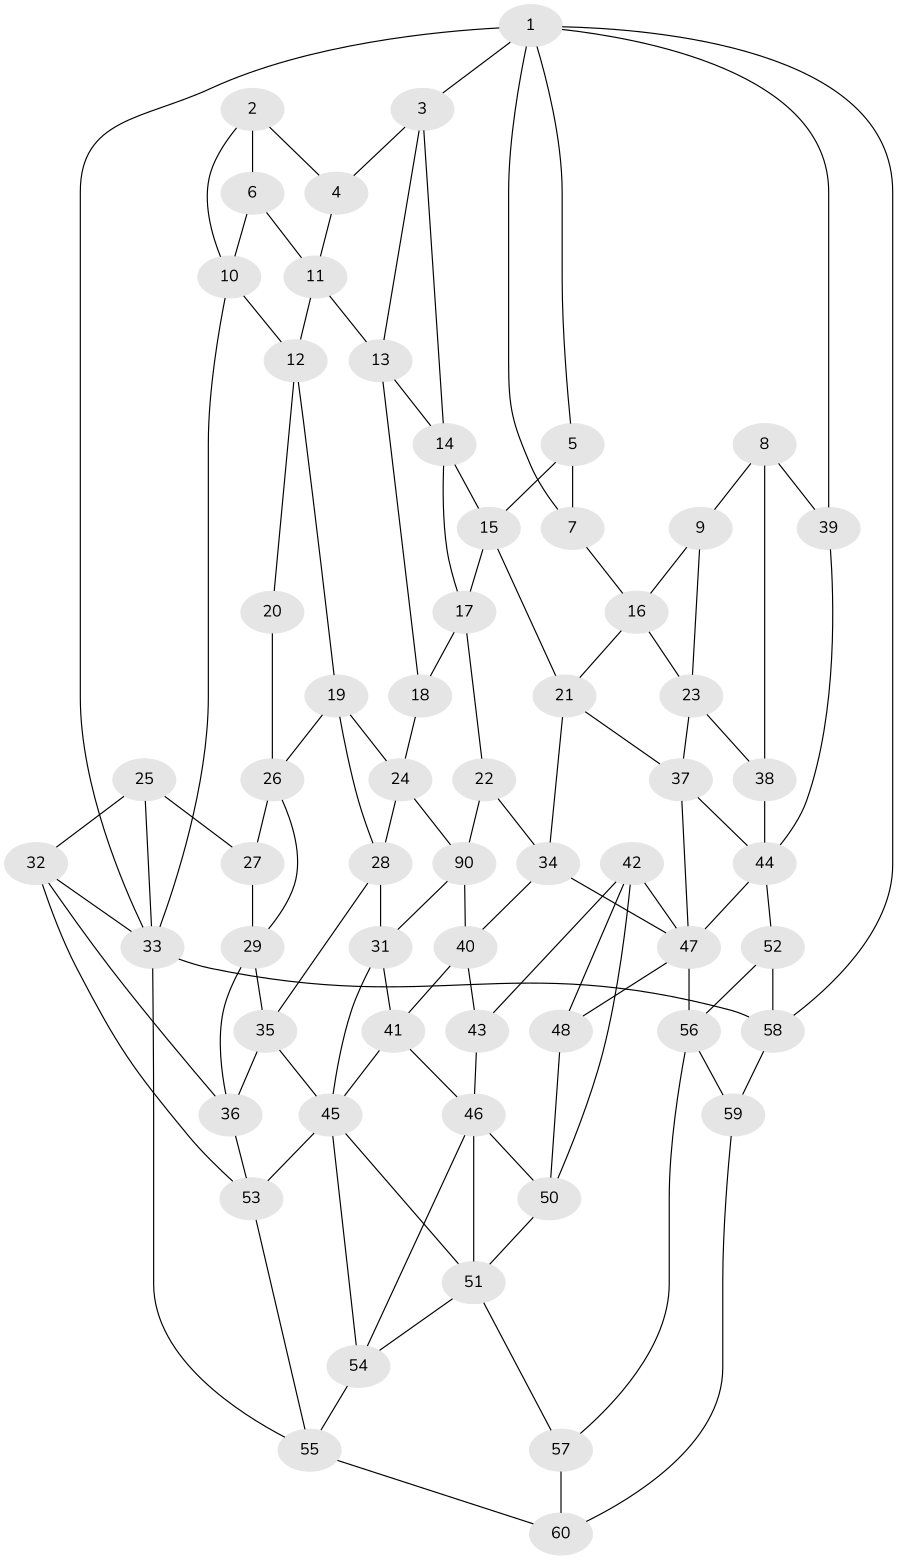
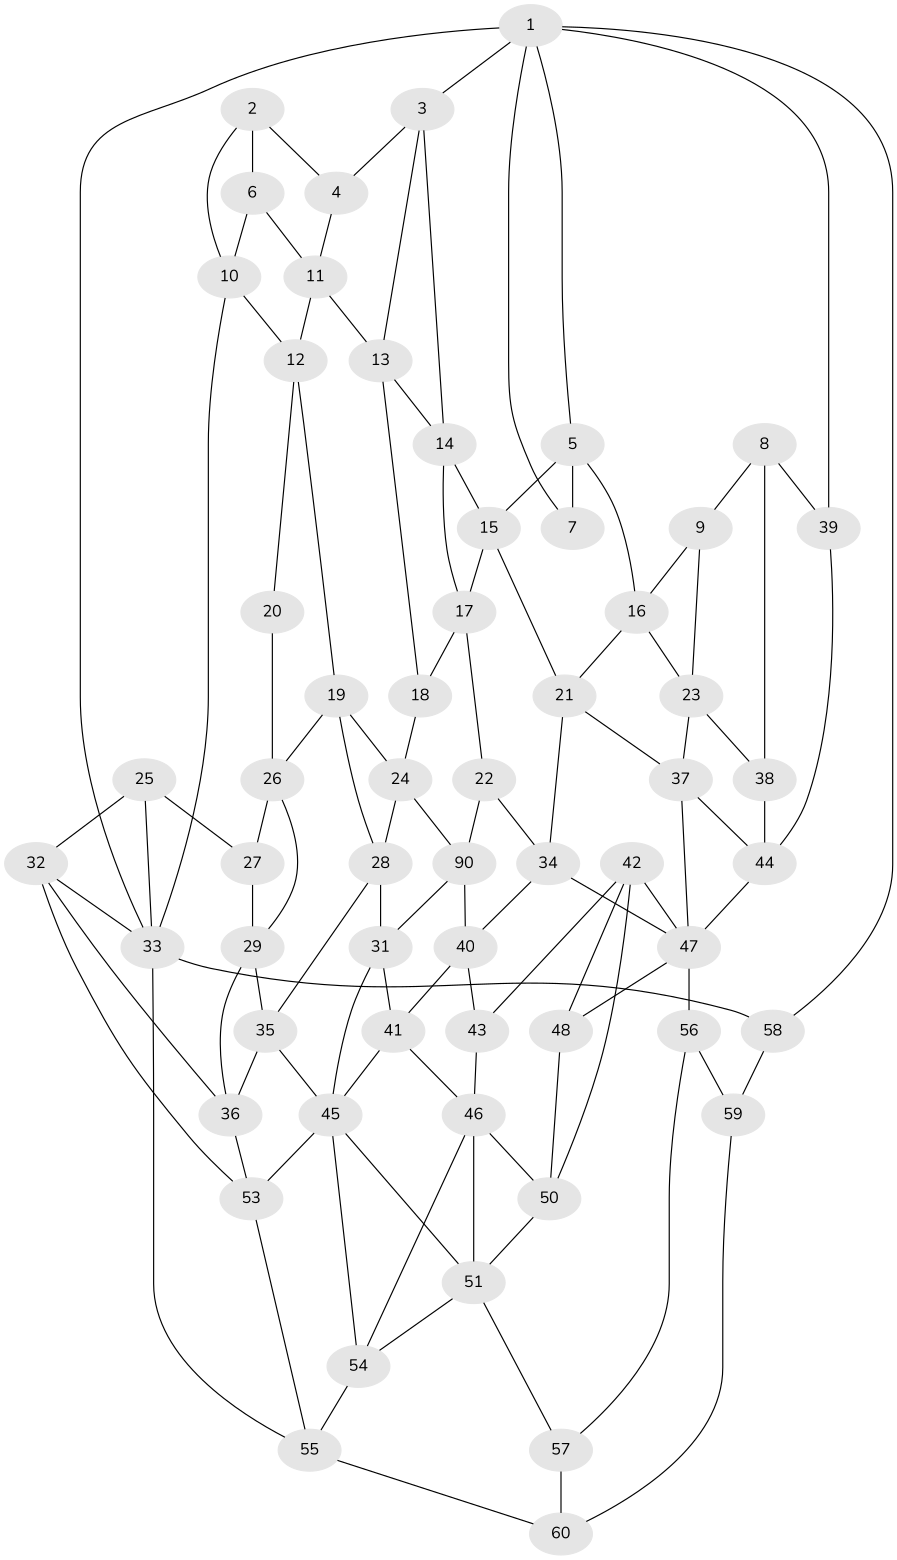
edge "7" -- "16": now "5" -- "16"
node "52": removed
